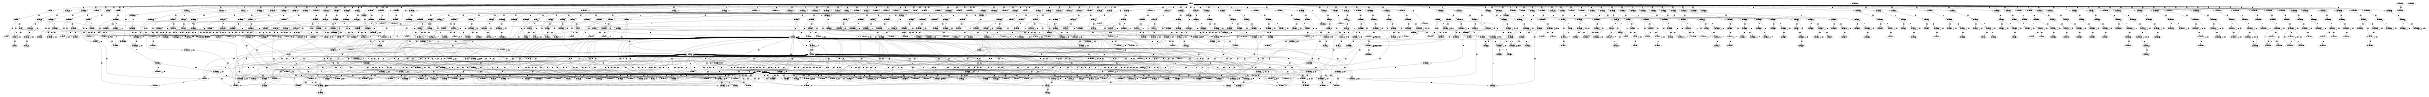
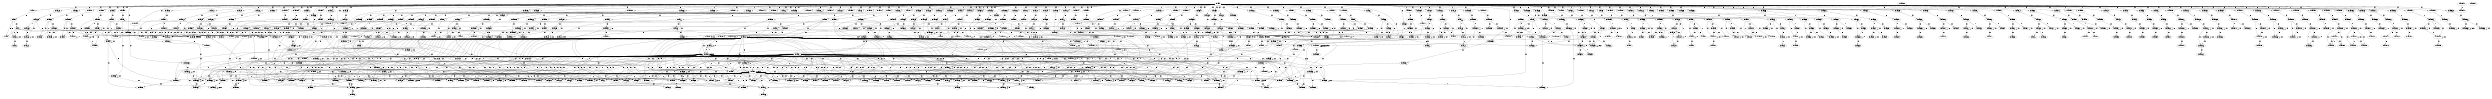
edge "Line_286" -> "Line_541": now "Line_286" -> "Line_288"
node "Line_652": added
edge "Line_986" -> "Line_987": reversed
